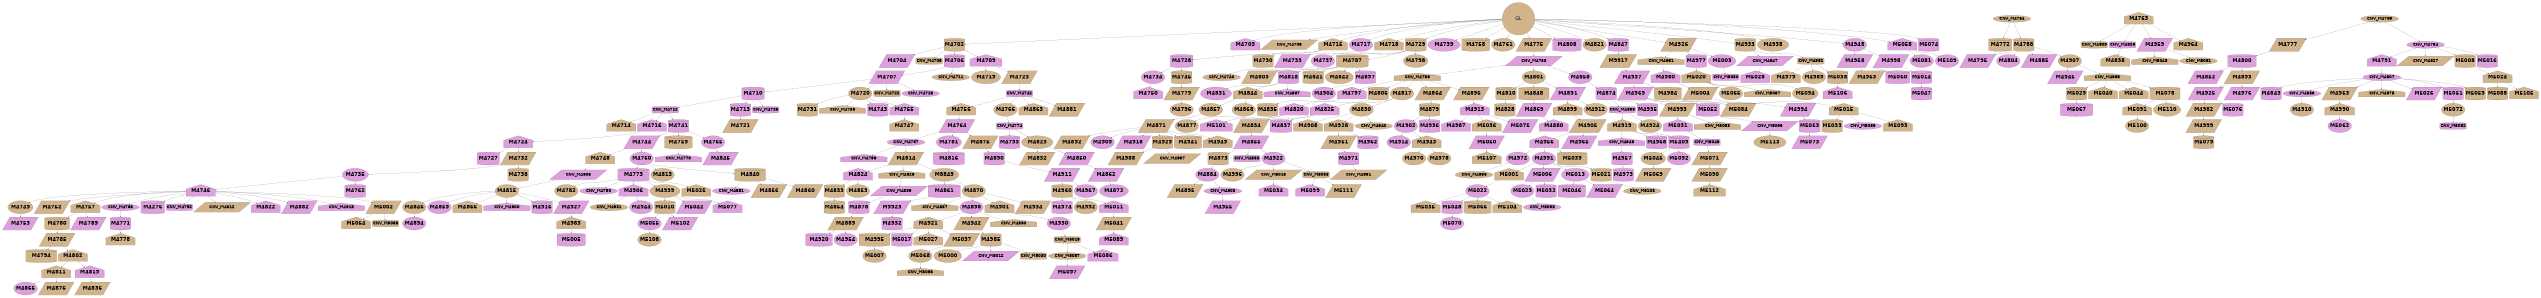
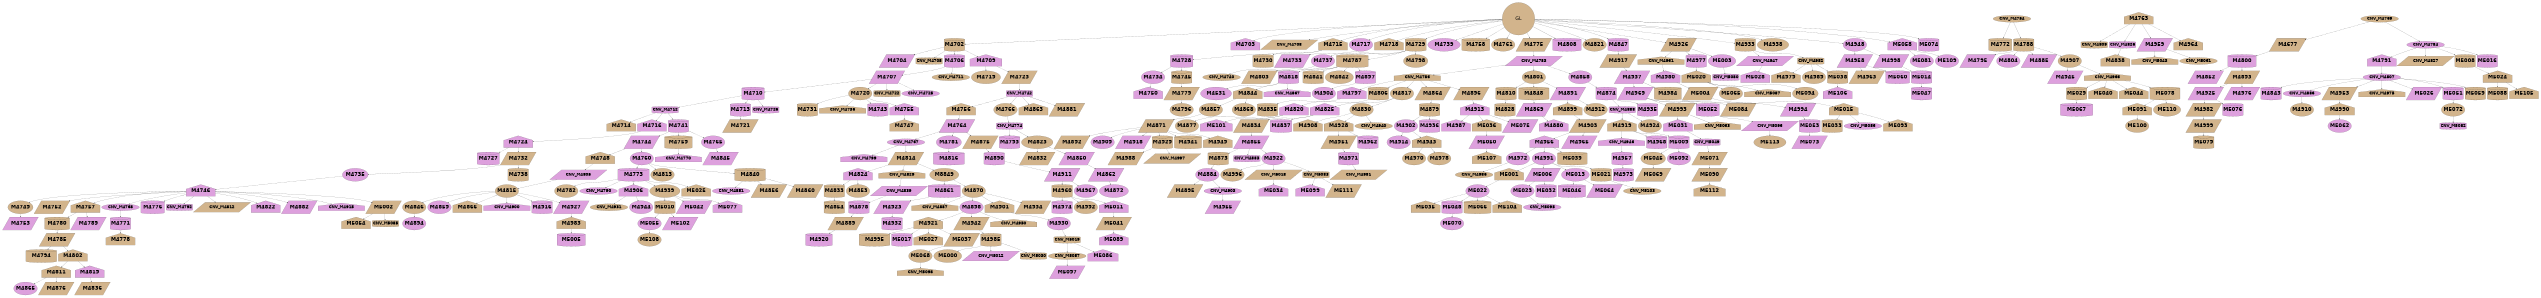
node "M4777": label "M4777" -> "M4677"
node "M9917": label "M9917" -> "M4917"
node "M4831": label "M4831" -> "M4531"
node "M4905": label "M4905" -> "M4903"
node "M5409": label "M5409" -> "M5009"
node "M4762": removed
node "M4276": label "M4276" -> "M4776"
node "M9923": label "M9923" -> "M4923"
node "M4954": removed
node "M5007": removed
